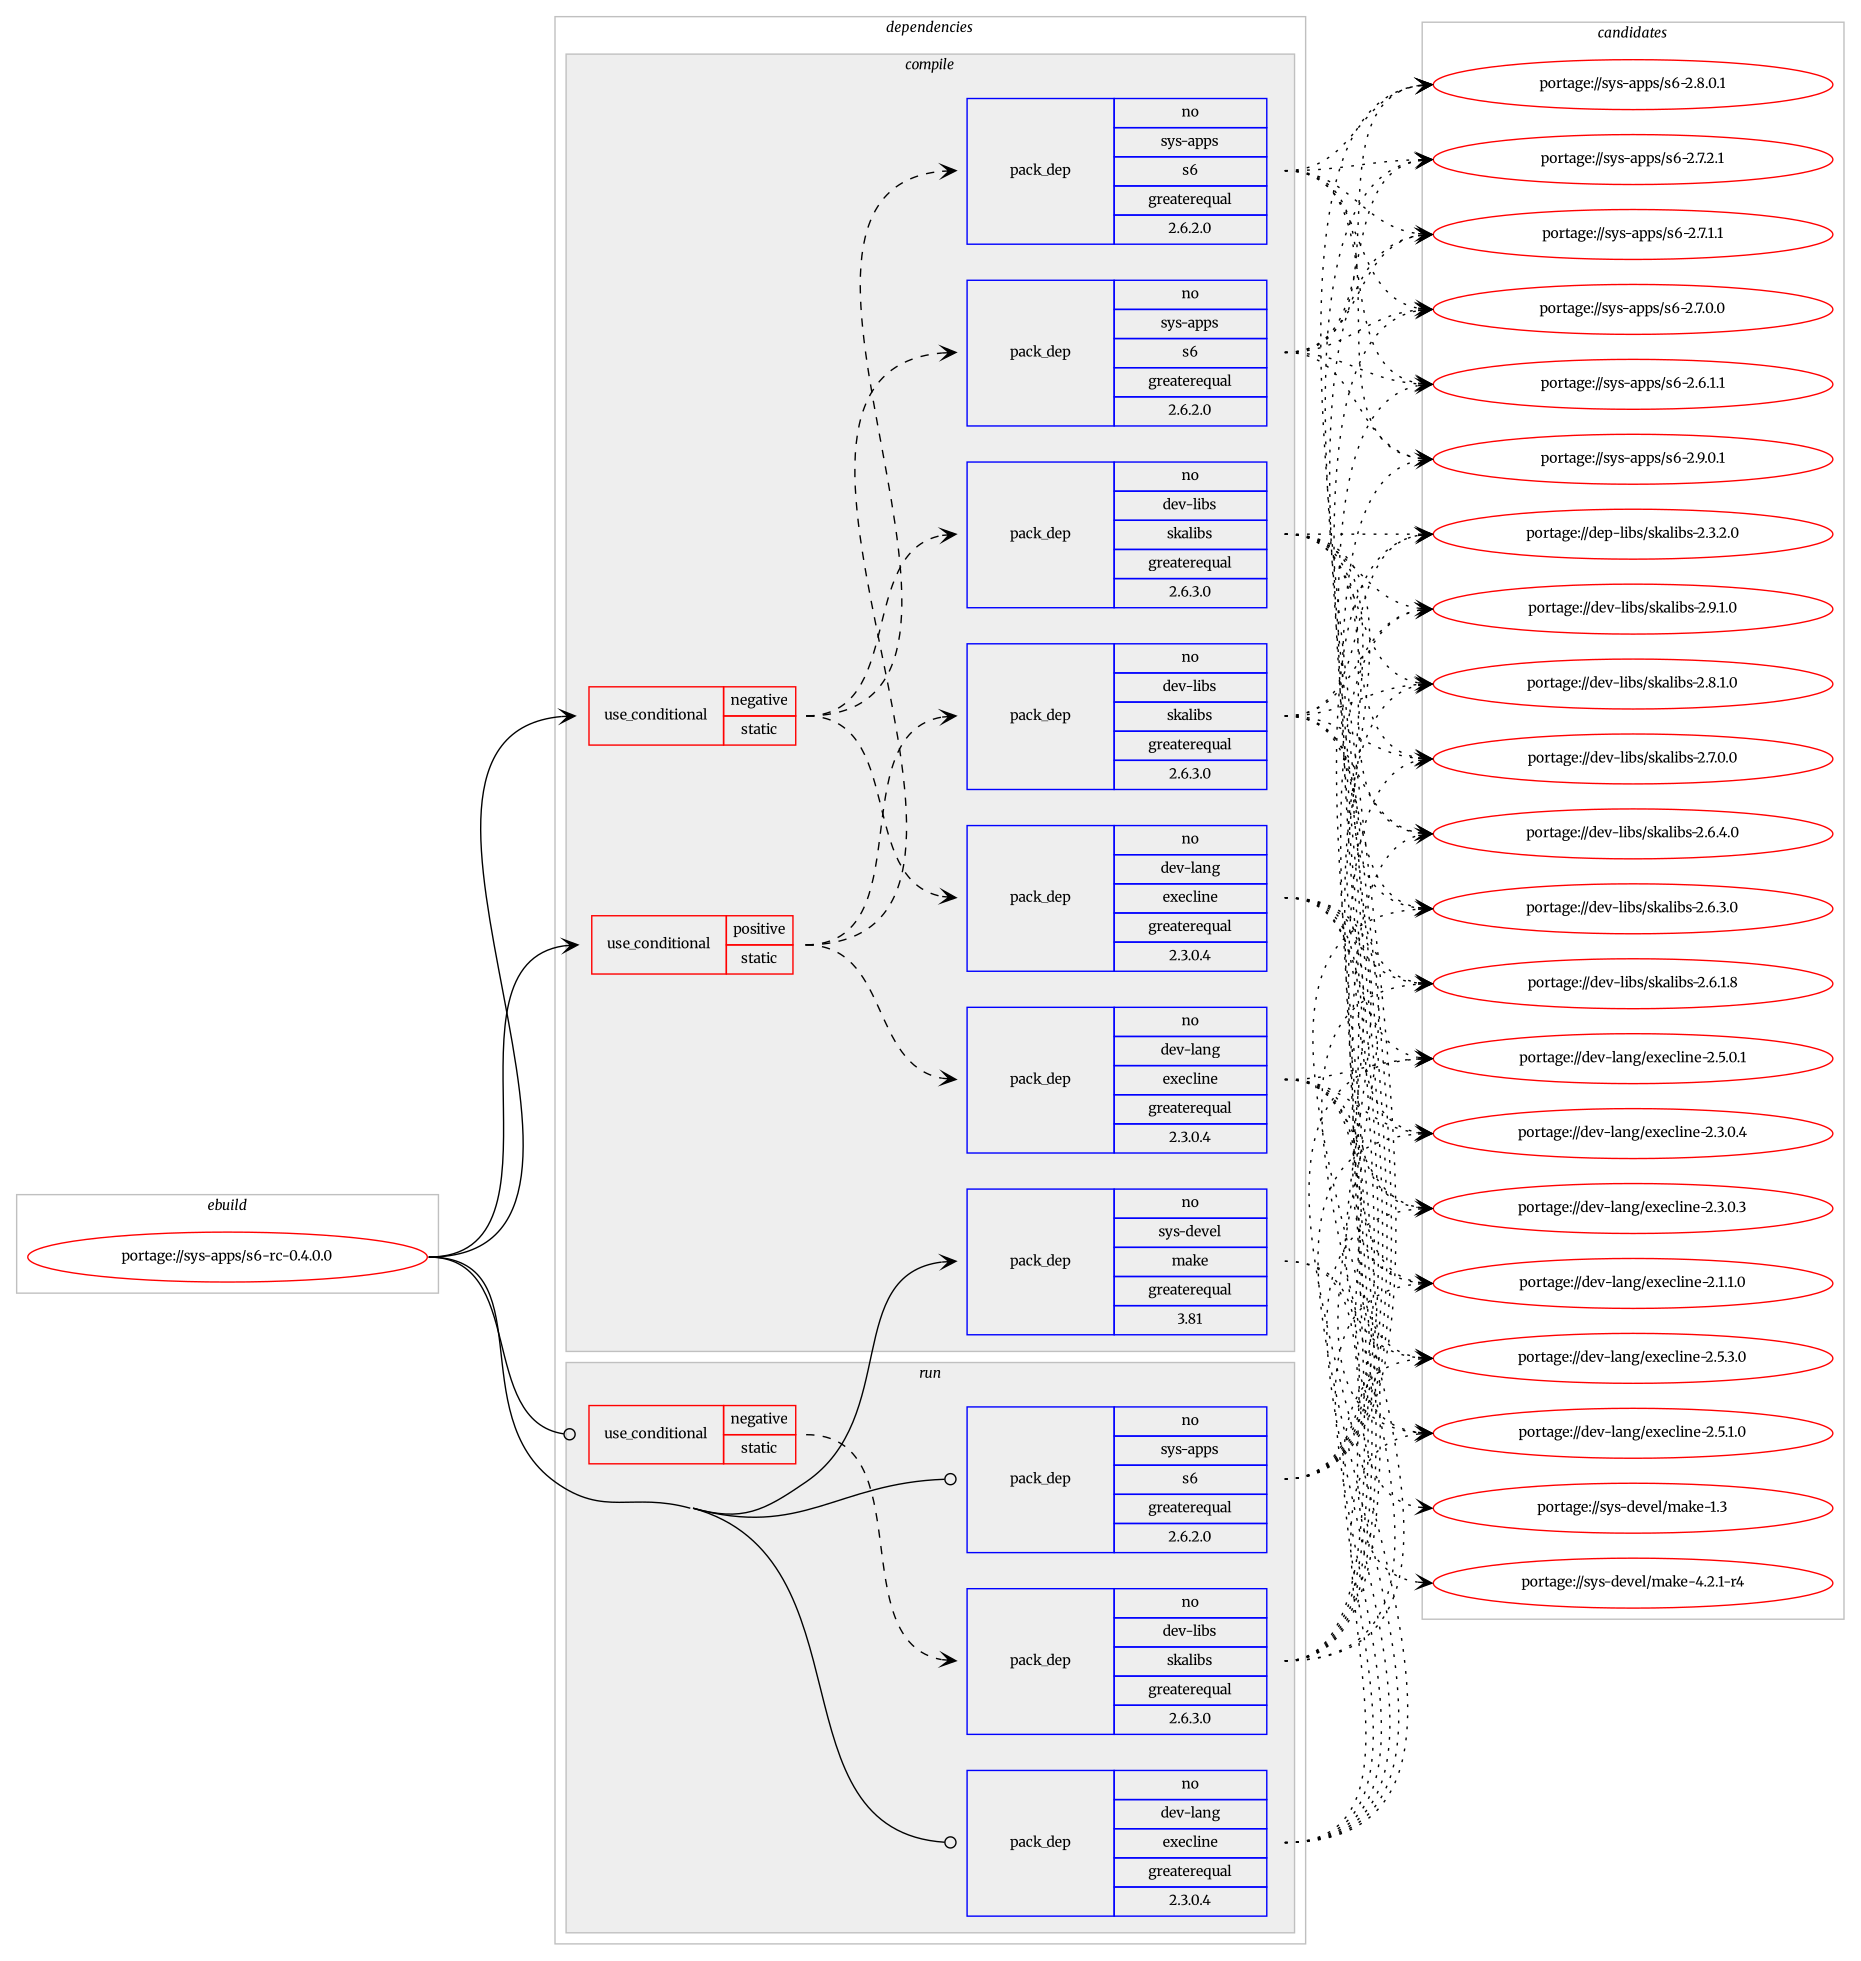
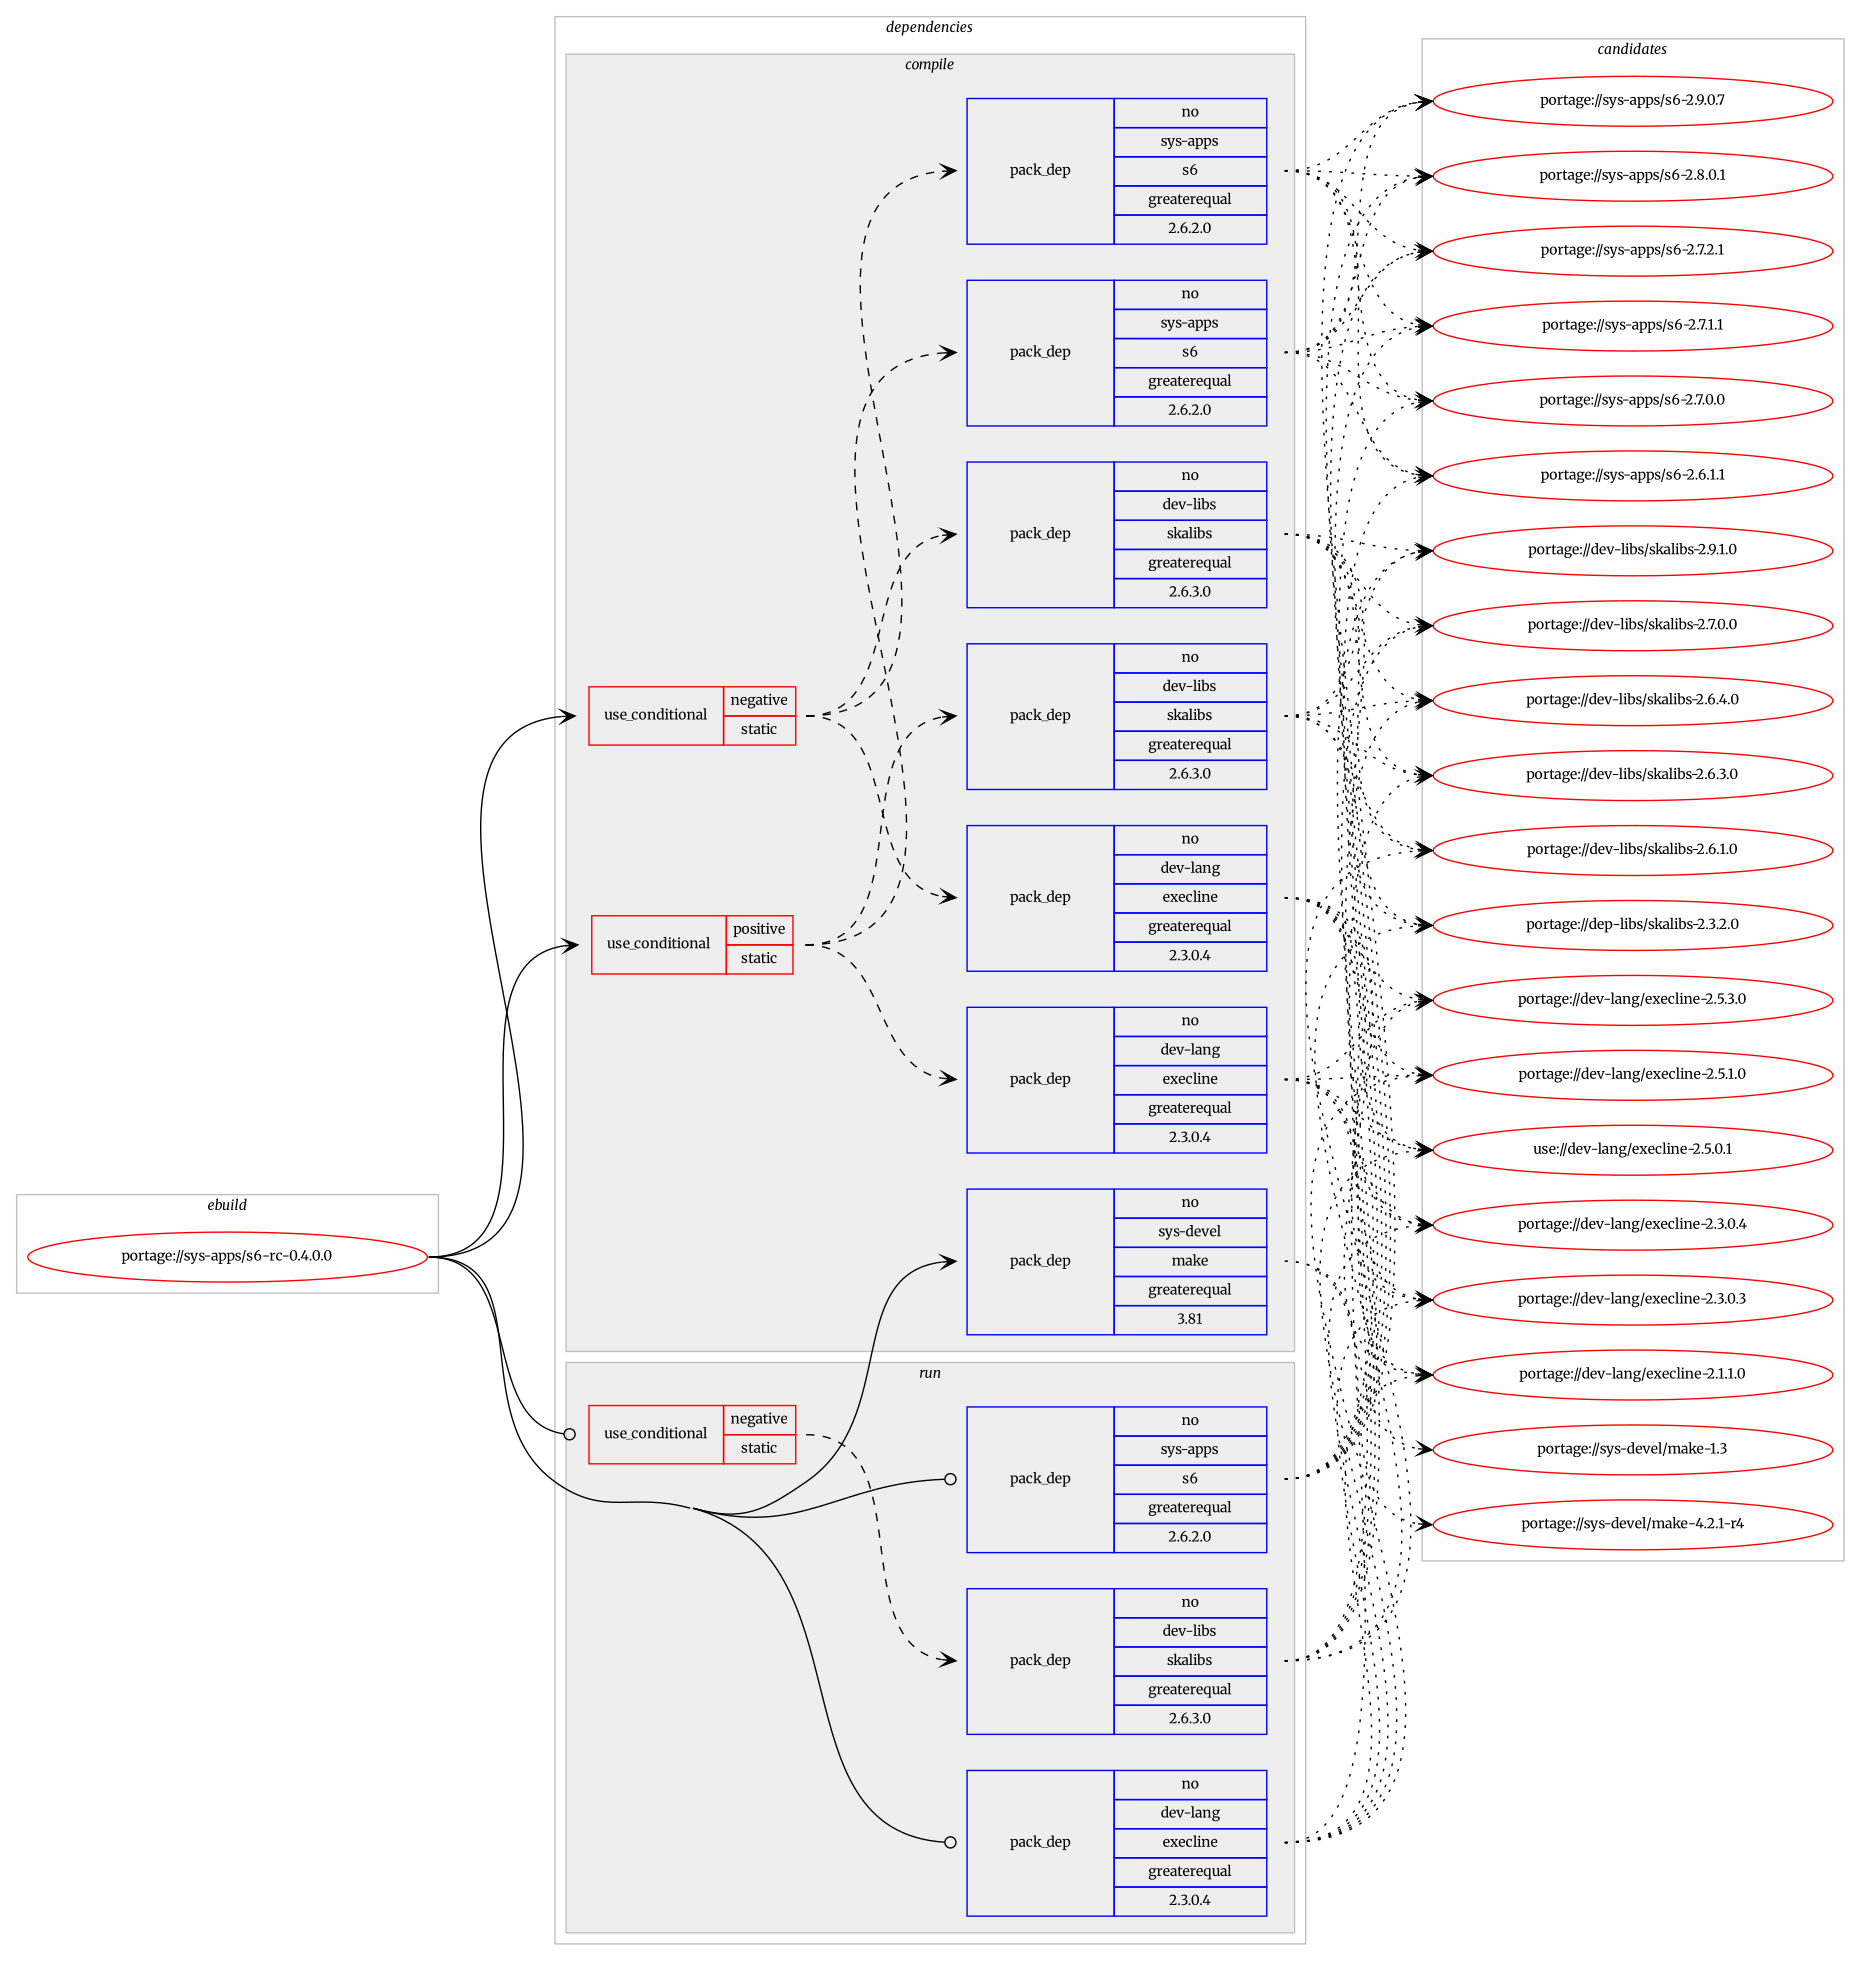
node "portage://sys-apps/s6-2.9.0.1": label "portage://sys-apps/s6-2.9.0.1" -> "portage://sys-apps/s6-2.9.0.7"
node "portage://dev-libs/skalibs-2.8.1.0": removed
node "portage://dev-libs/skalibs-2.6.1.8": label "portage://dev-libs/skalibs-2.6.1.8" -> "portage://dev-libs/skalibs-2.6.1.0"
node "portage://dev-lang/execline-2.5.0.1": label "portage://dev-lang/execline-2.5.0.1" -> "use://dev-lang/execline-2.5.0.1"
